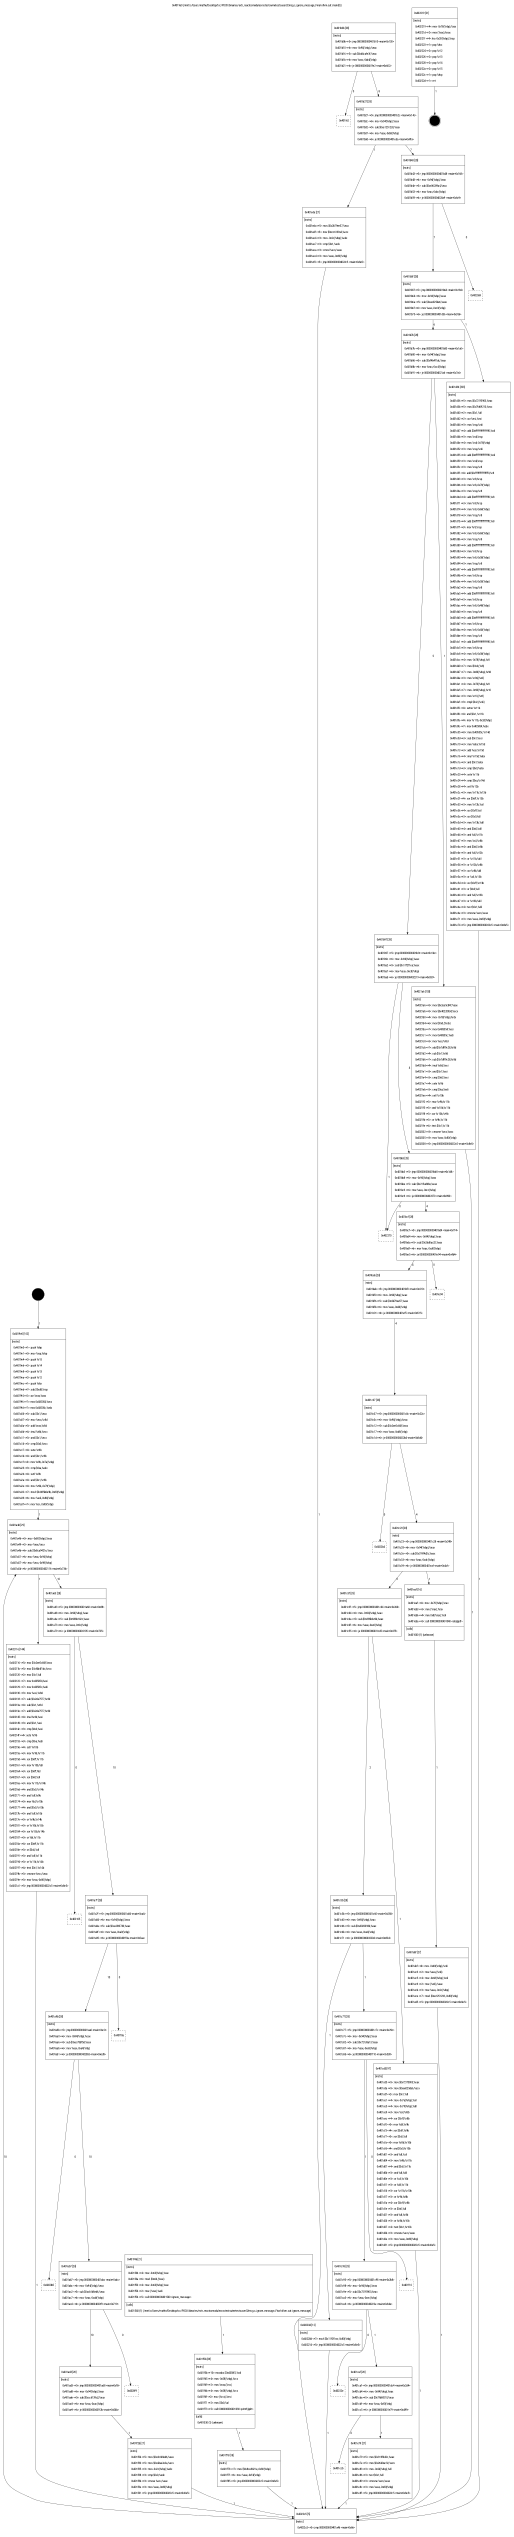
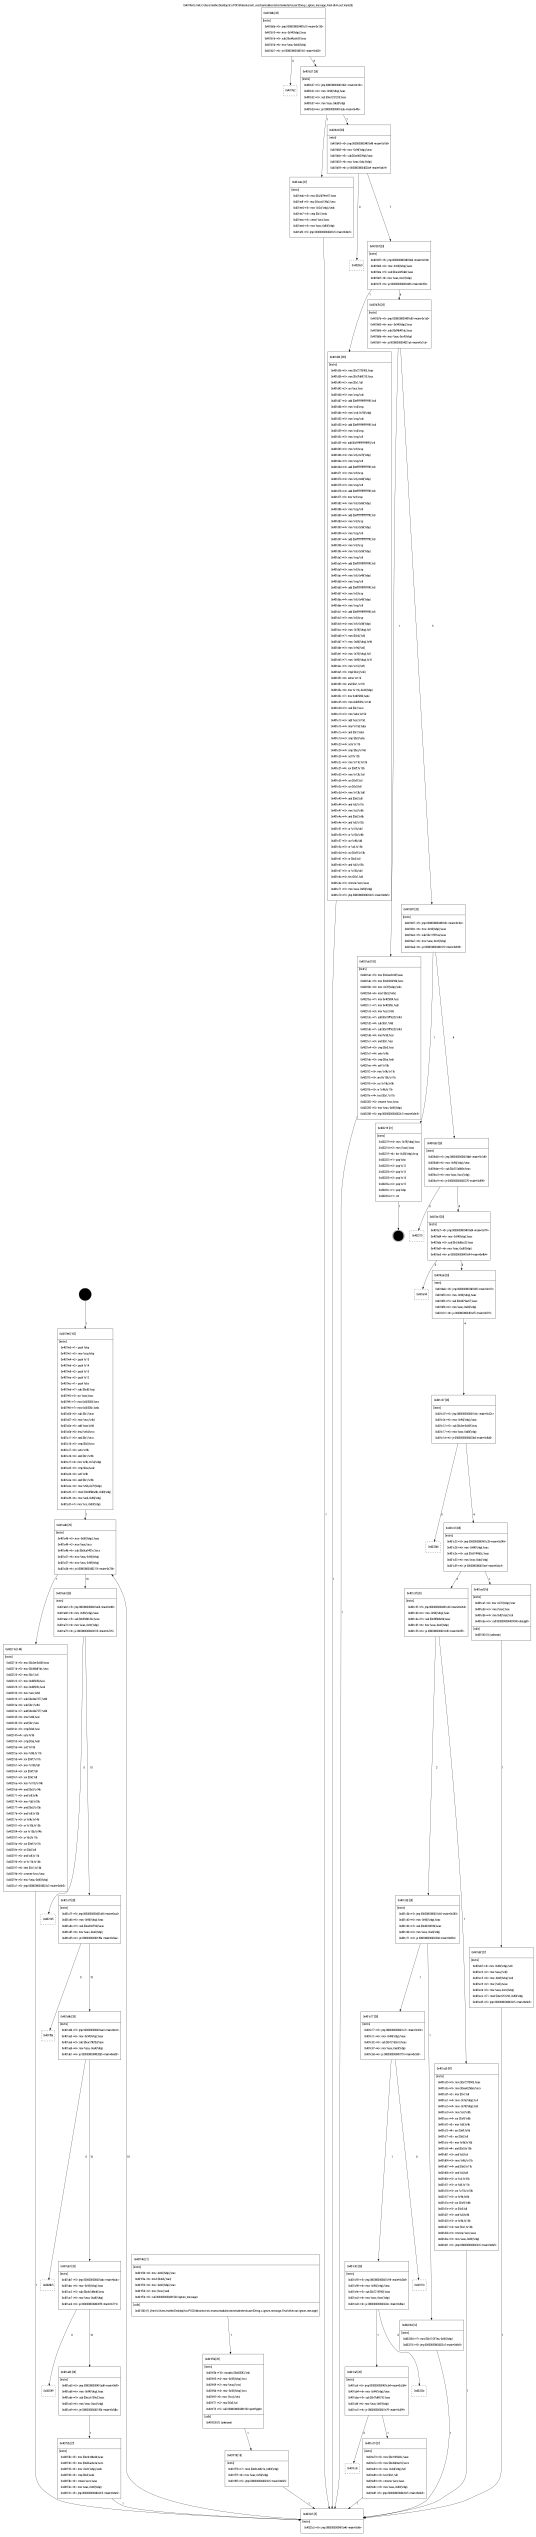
edge "0x401b97 [28]" -> "0x402270": now "0x401b97 [28]" -> "0x402219 [21]"
